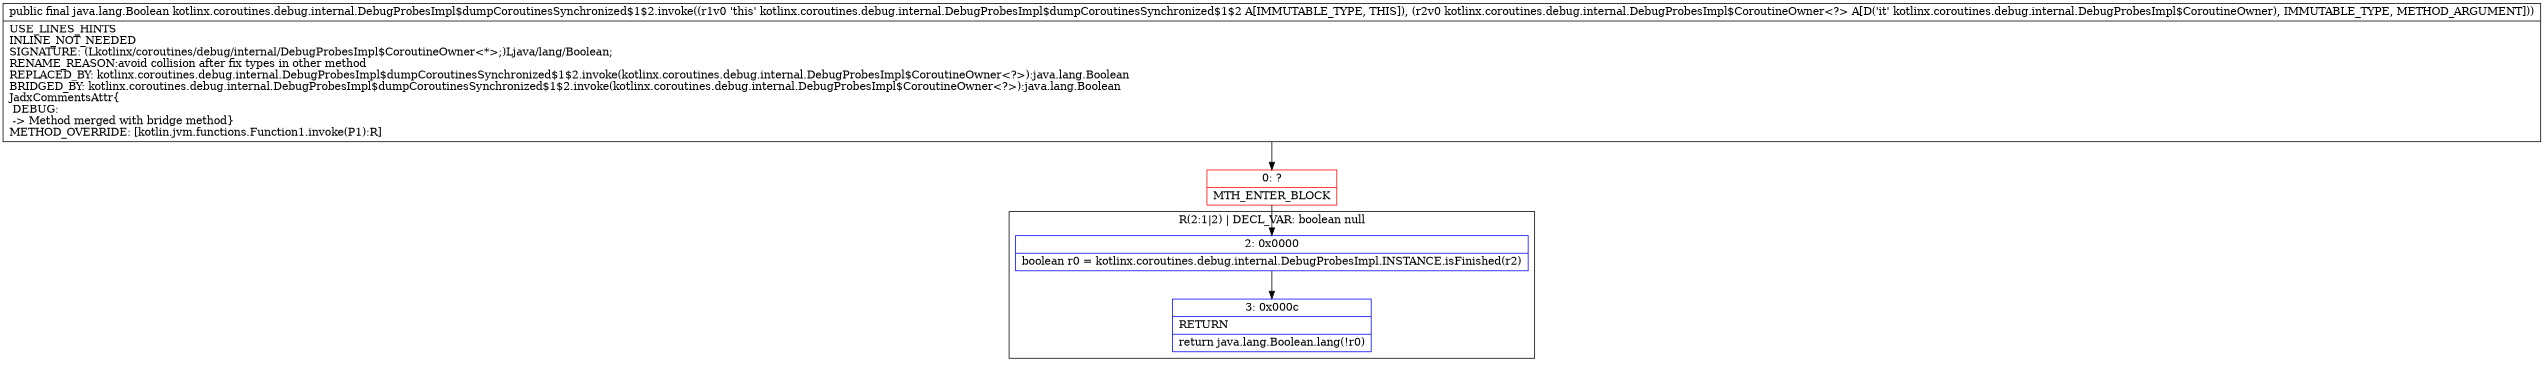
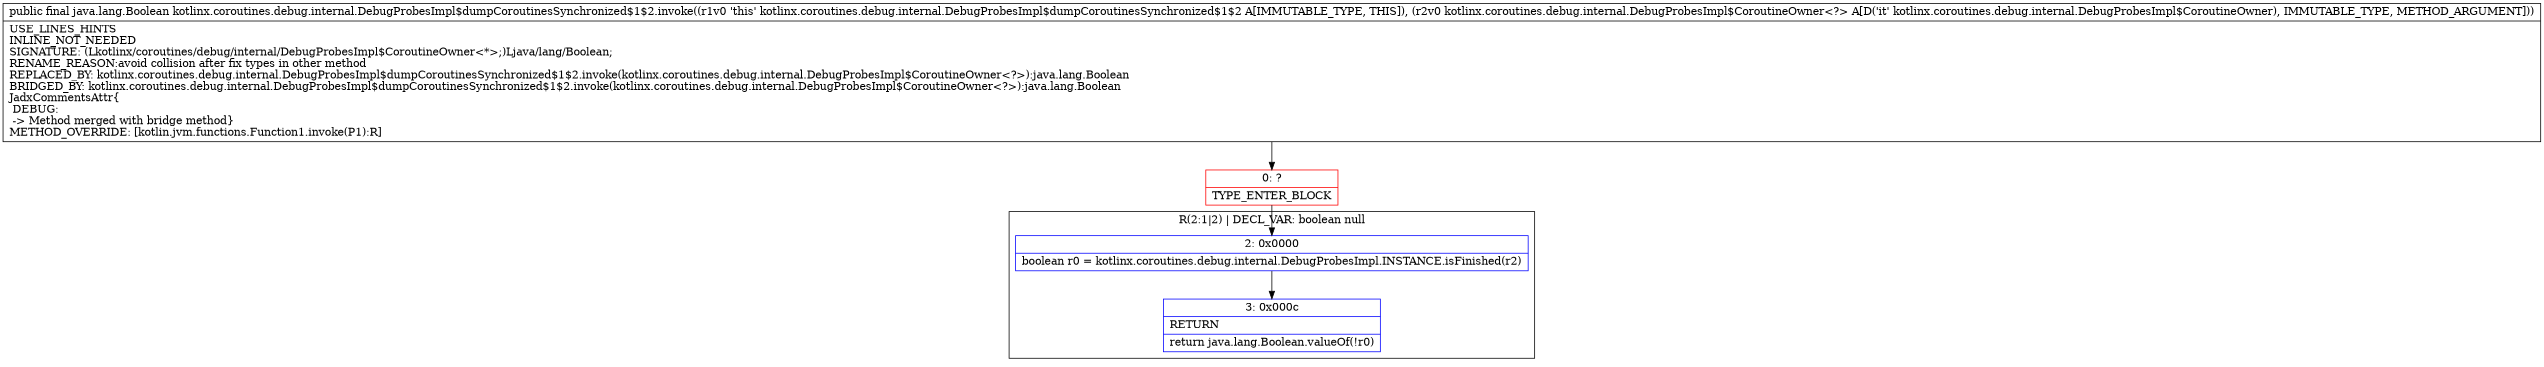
node "0: ?": text "MTH_ENTER_BLOCK" -> "TYPE_ENTER_BLOCK"
node "3: 0x000c": text "return java.lang.Boolean.lang(!r0)" -> "return java.lang.Boolean.valueOf(!r0)"
